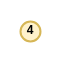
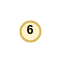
node "4": label "4" -> "6"
